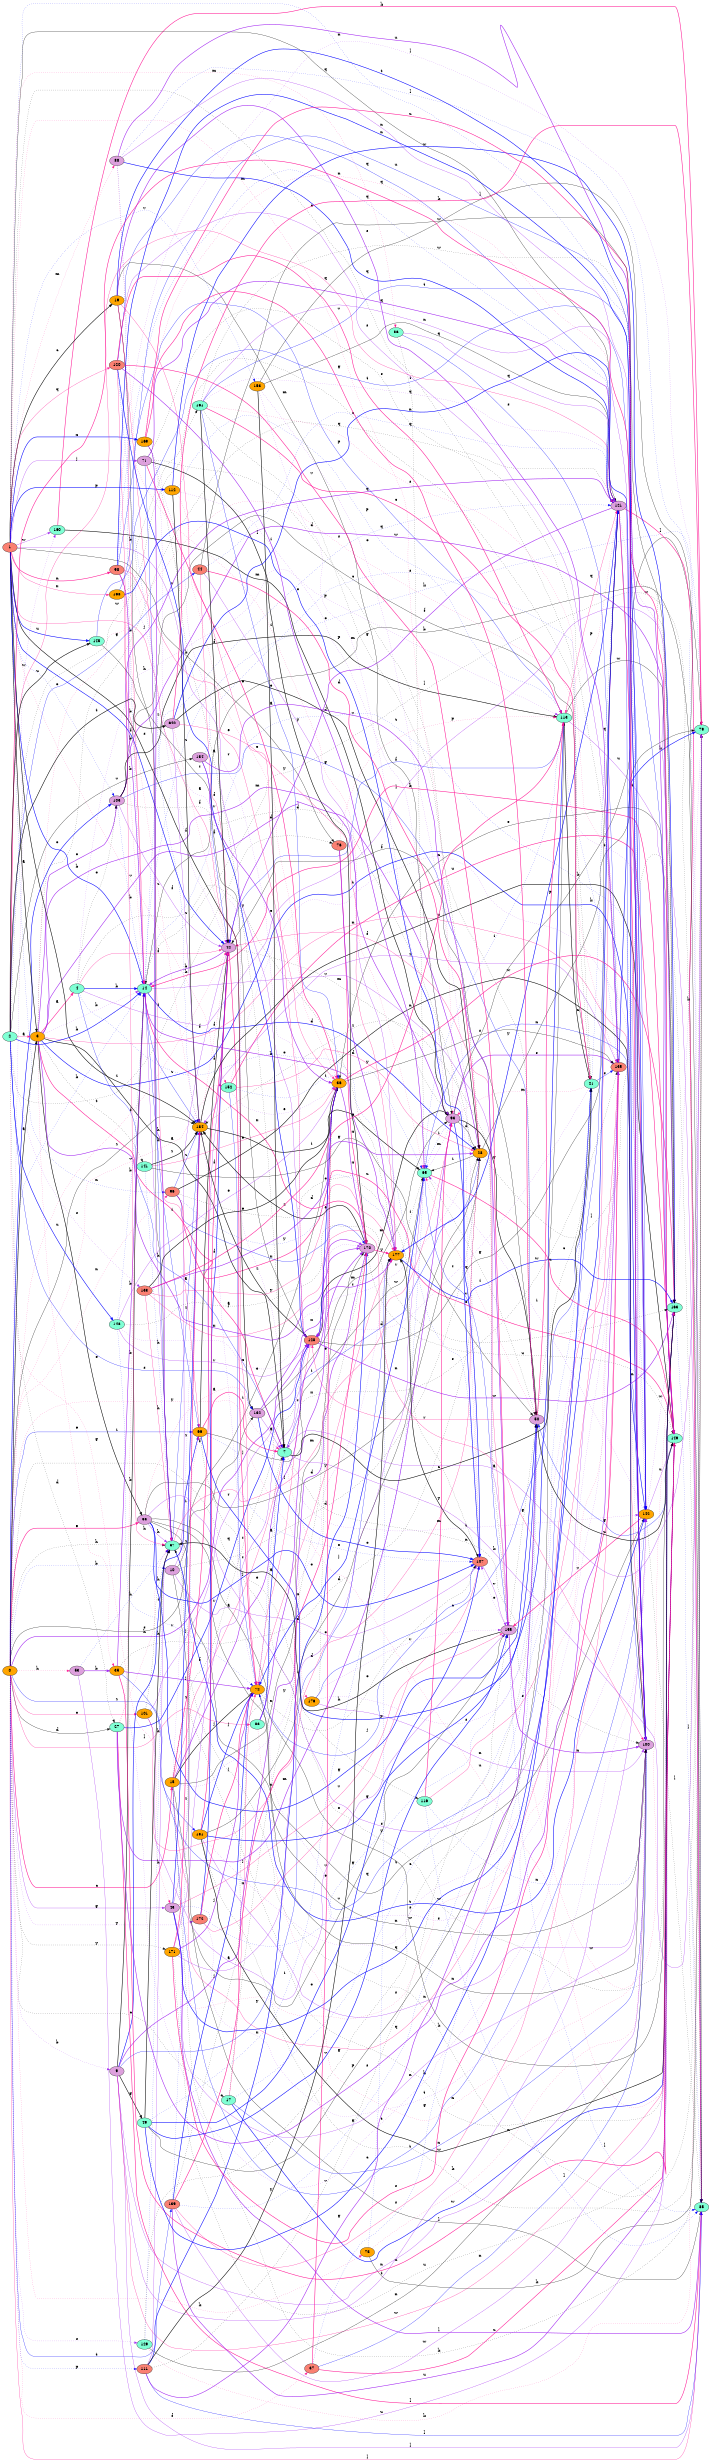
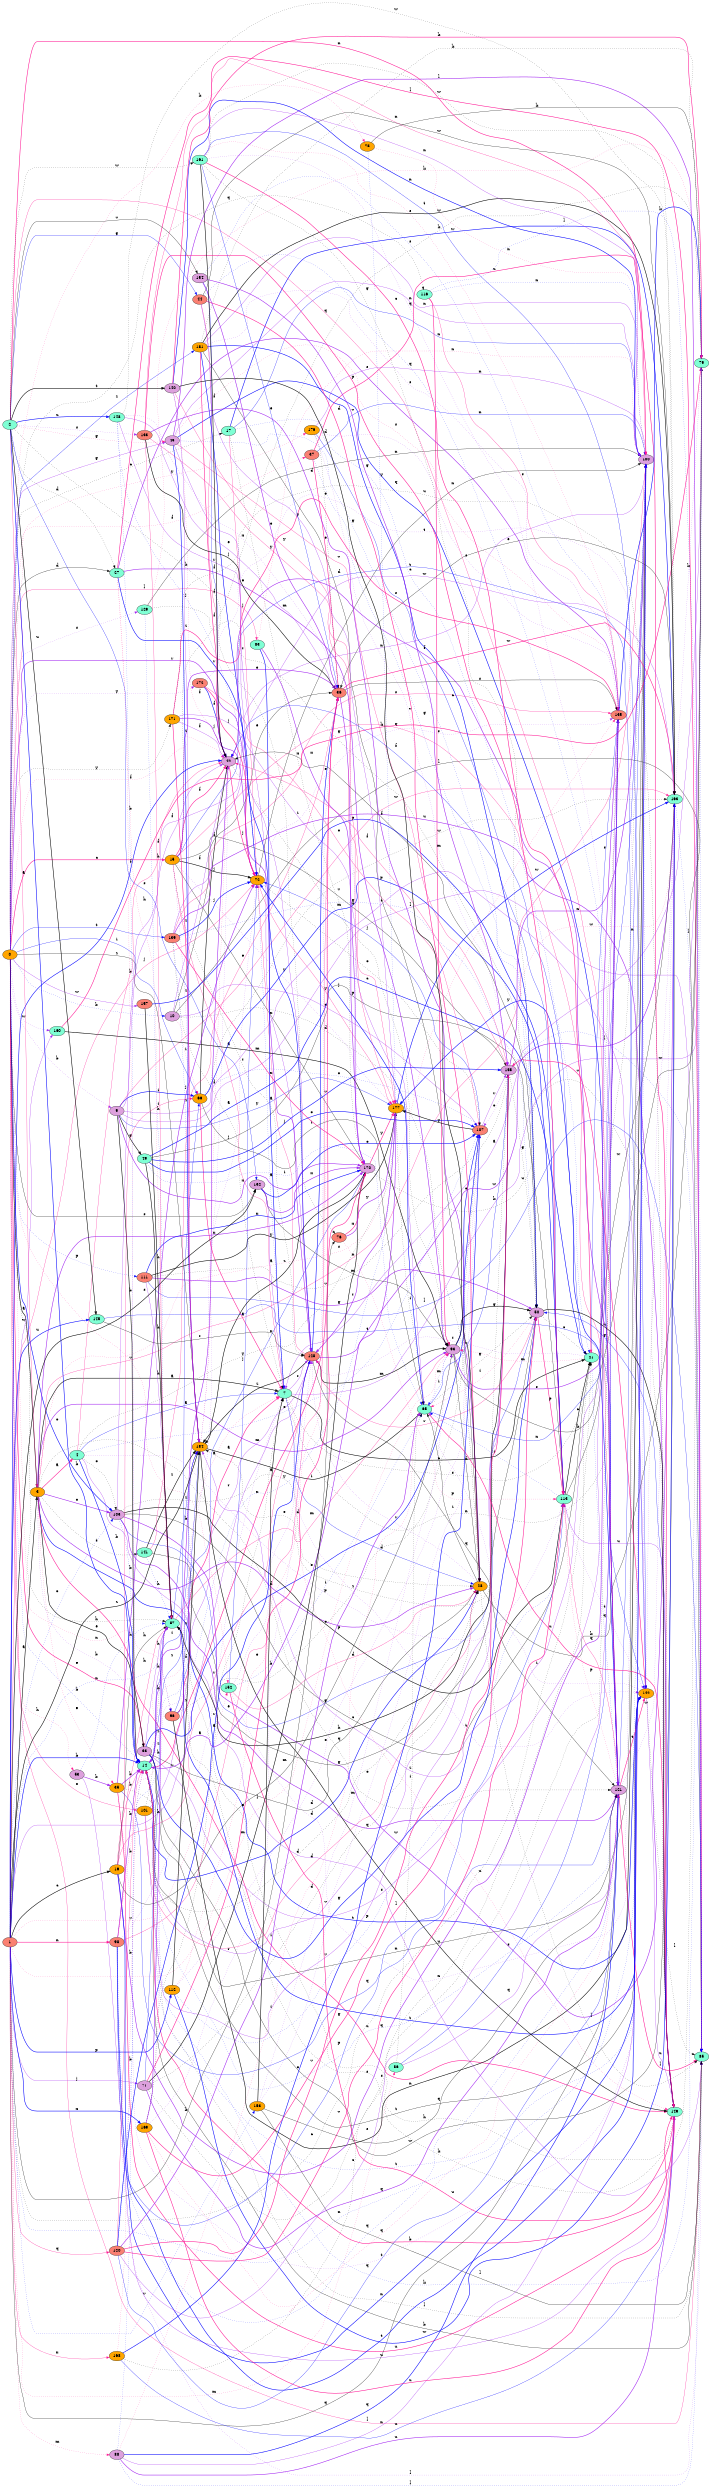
node "640": label "640" -> "140"
node "157": added
node "36": fillcolor orange -> salmon
edge "66" -> "7": label "i" -> "a"
